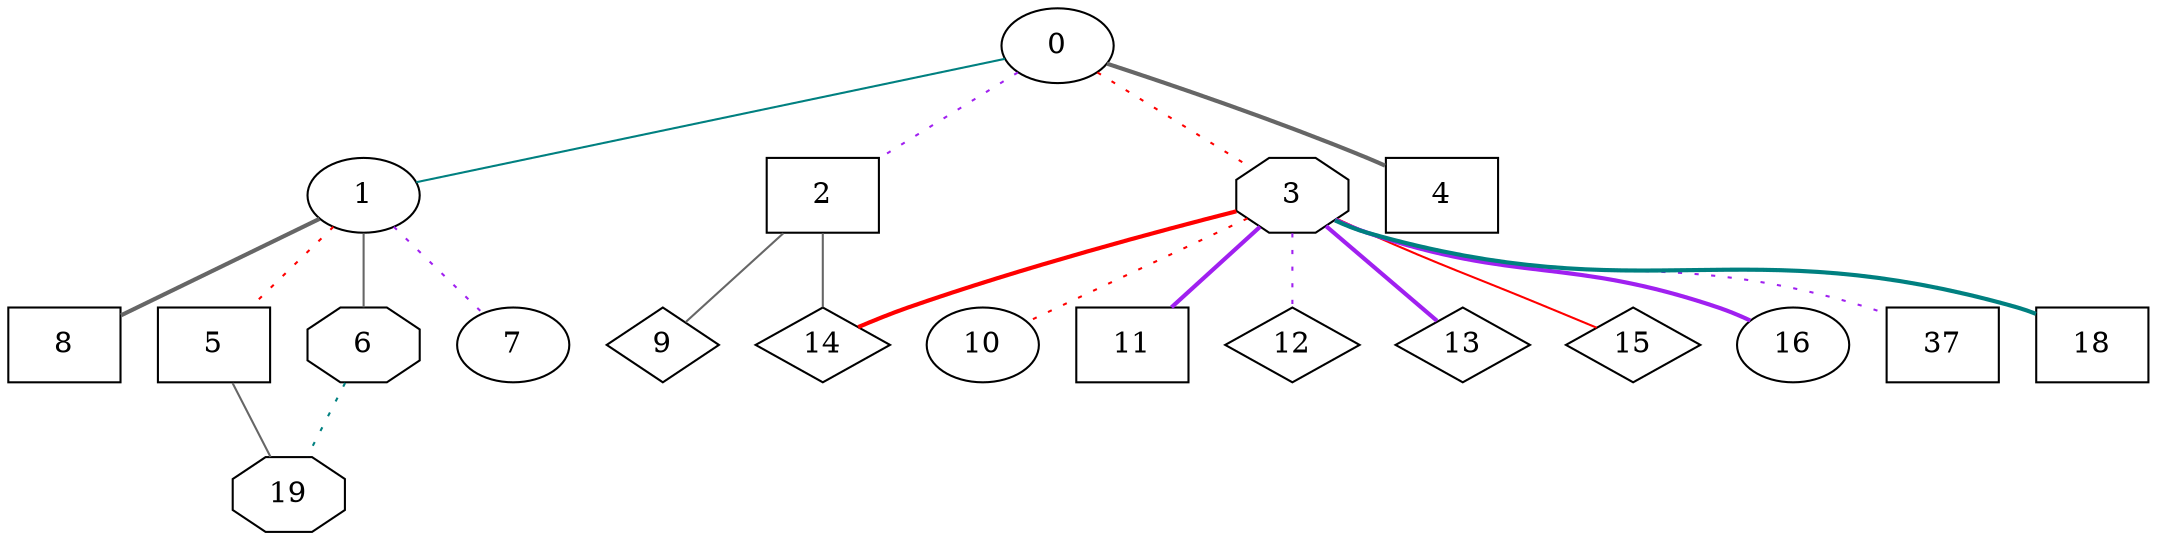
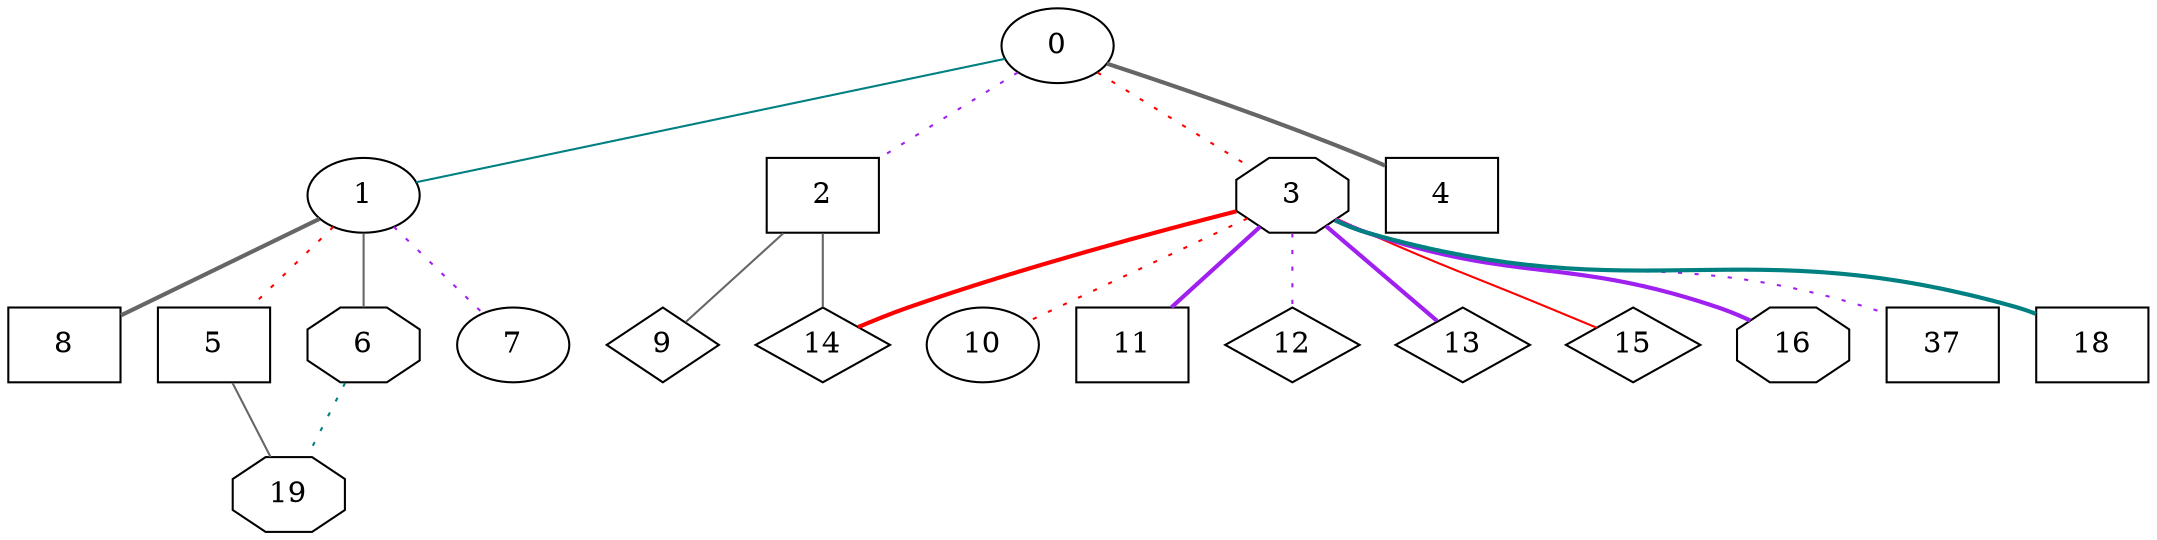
node "16": shape ellipse -> octagon
